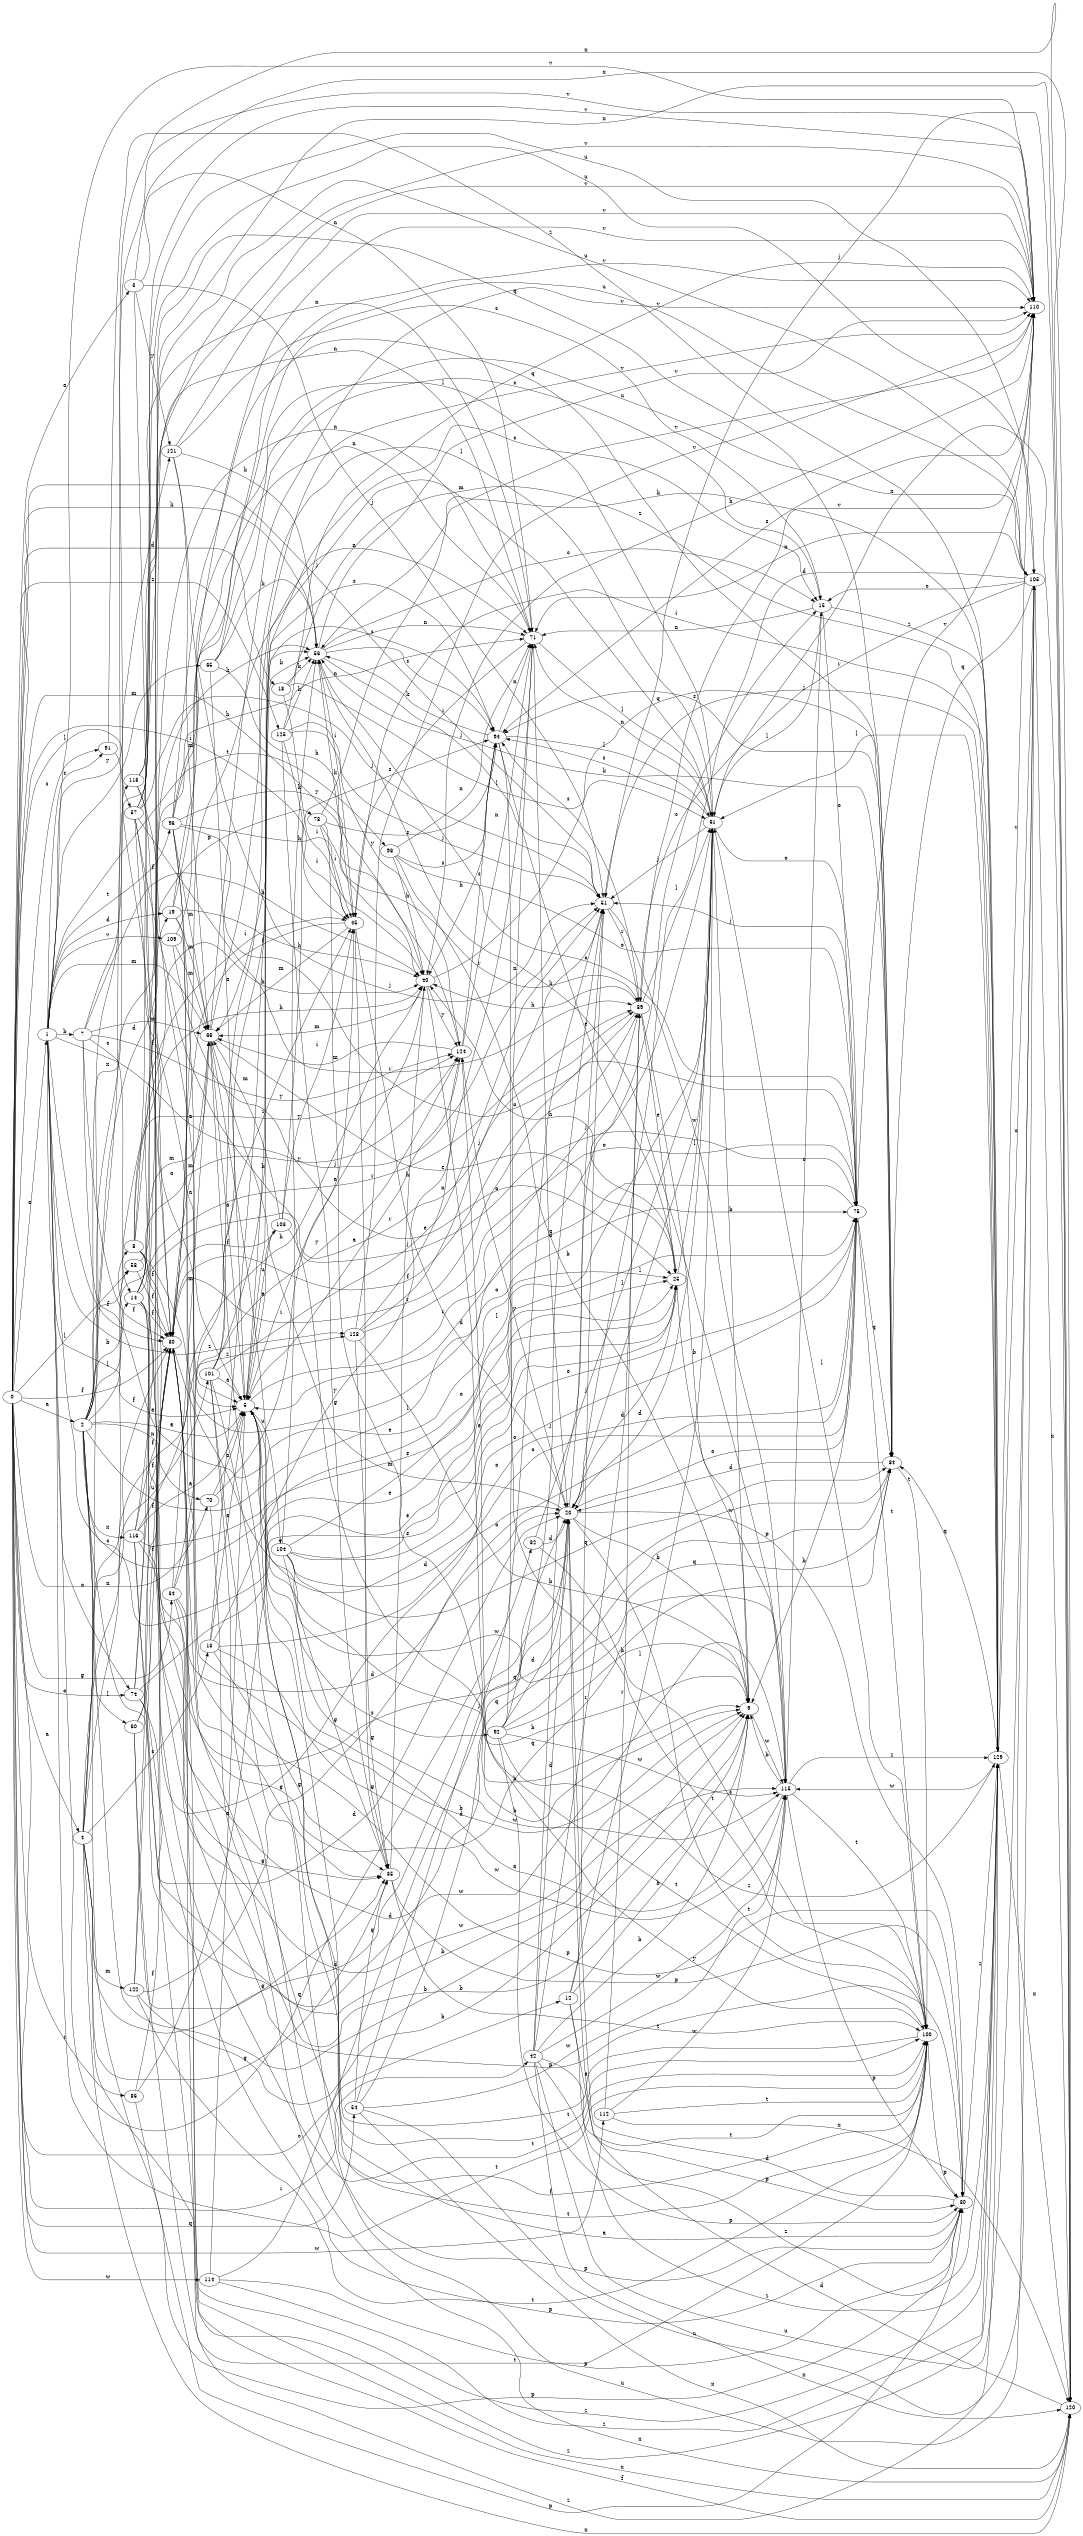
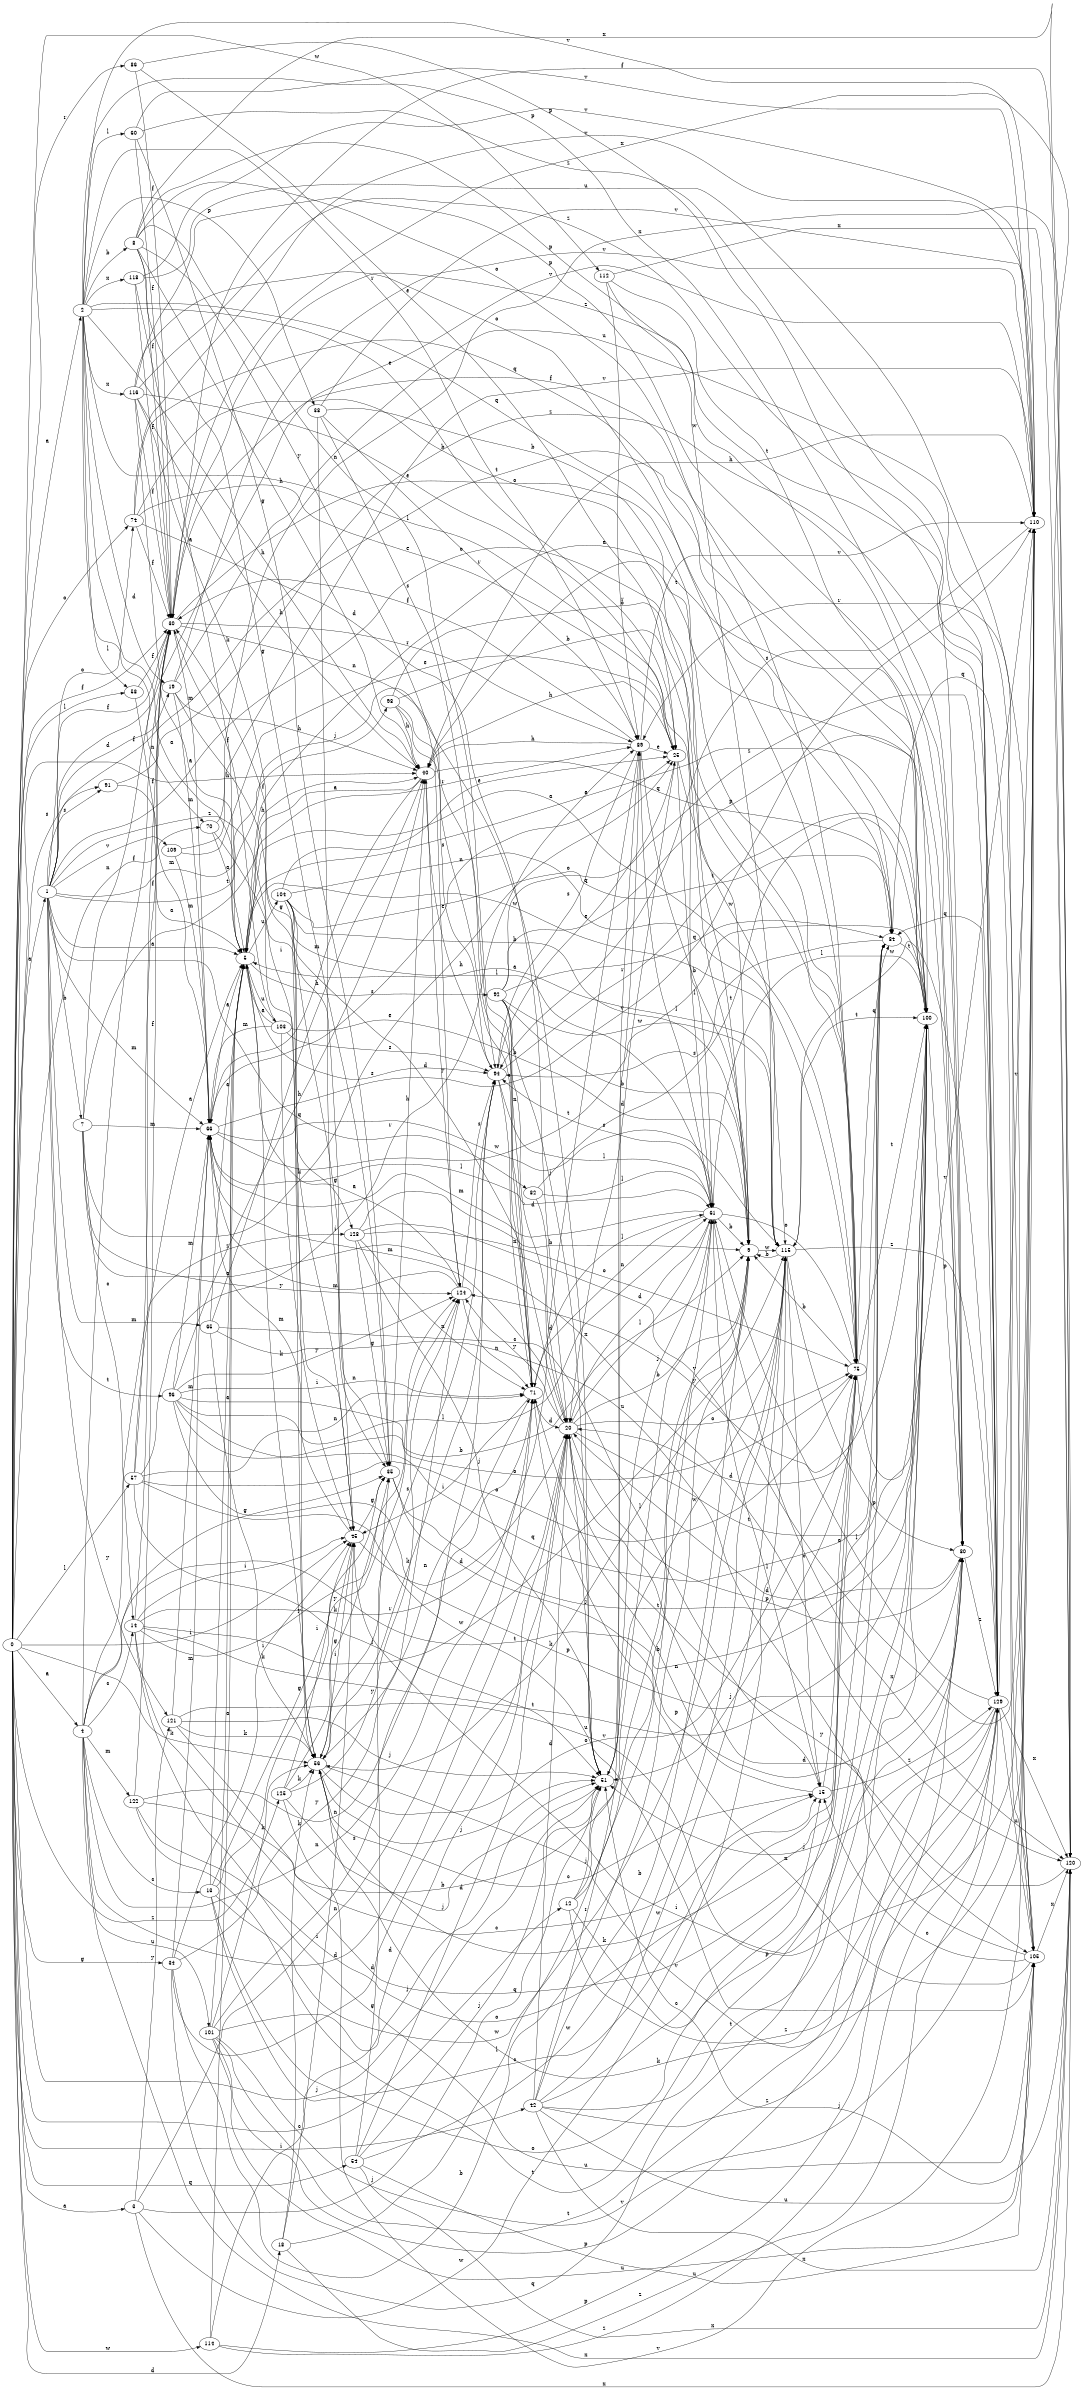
edge "57" -> "84": now "74" -> "84"
node "78": label "78" -> "38"
edge "2" -> "9": removed, label "b"
edge "120" -> "20": label "d" -> "y"
